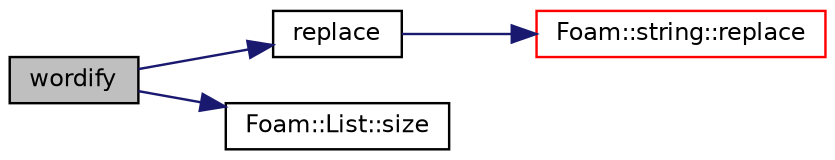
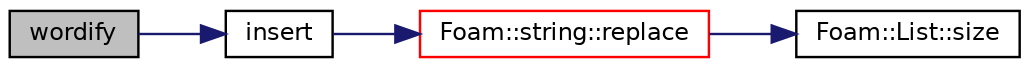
node "replace": label "replace" -> "insert"
edge "wordify" -> "Foam::List::size": now "Foam::string::replace" -> "Foam::List::size"
